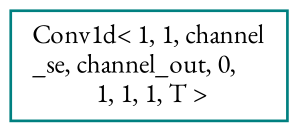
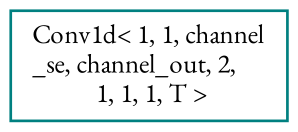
node "Conv1d< 1, 1, channel _se, channel_out, 0, 1, 1, 1, T >": label "Conv1d< 1, 1, channel _se, channel_out, 0, 1, 1, 1, T >" -> "Conv1d< 1, 1, channel _se, channel_out, 2, 1, 1, 1, T >"
